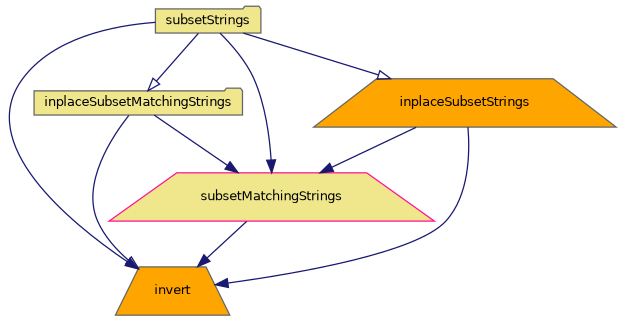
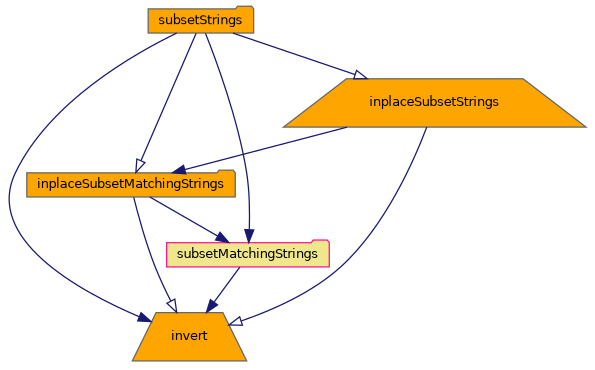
node "subsetStrings": fillcolor khaki -> orange
node "inplaceSubsetMatchingStrings": fillcolor khaki -> orange
edge "inplaceSubsetStrings" -> "subsetMatchingStrings": now "inplaceSubsetStrings" -> "inplaceSubsetMatchingStrings"
node "subsetMatchingStrings": shape trapezium -> folder
edge "inplaceSubsetStrings" -> "invert": arrowhead normal -> onormal
